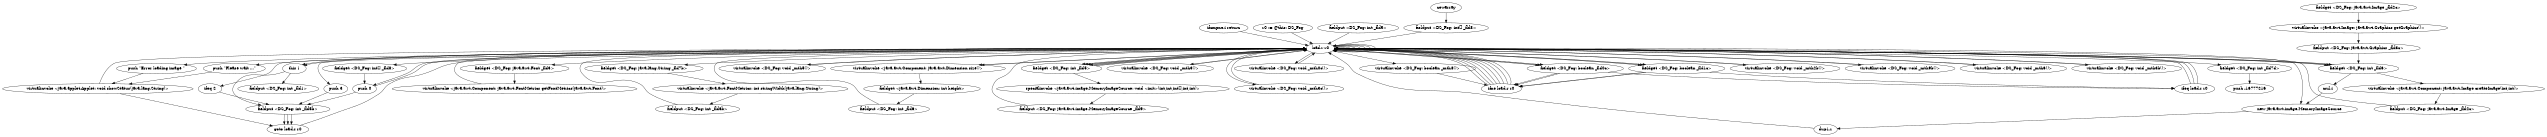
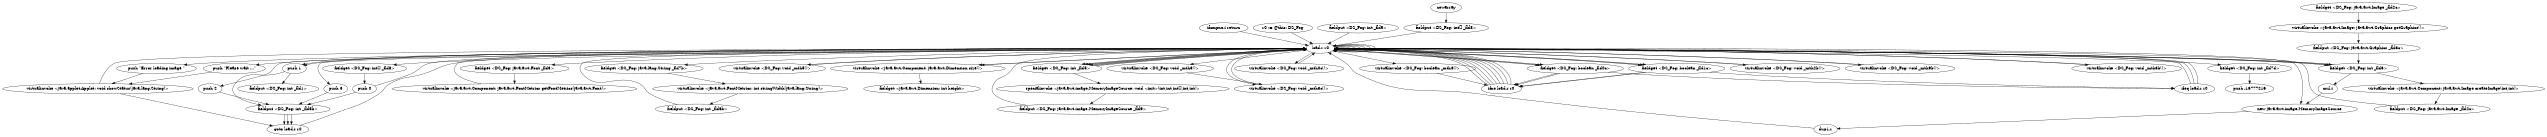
edge "load.r r0" -> "push 0": removed
edge "virtualinvoke <DS_Fog: void _mth3()>" -> "load.r r0": now "virtualinvoke <DS_Fog: void _mth3()>" -> "virtualinvoke <DS_Fog: void _mth3c()>"
node "this 1": label "this 1" -> "push 1"
node "virtualinvoke <DS_Fog: void _mth6()>": removed
node "ifeq 2": label "ifeq 2" -> "push 2"
node "fieldput <DS_Fog: int _fld6>": removed
